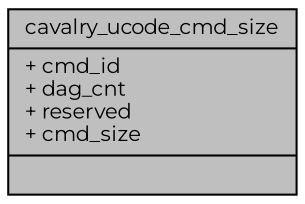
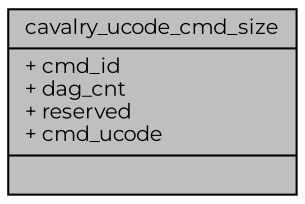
node "cavalry_ucode_cmd_size": text "+ cmd_size" -> "+ cmd_ucode"
